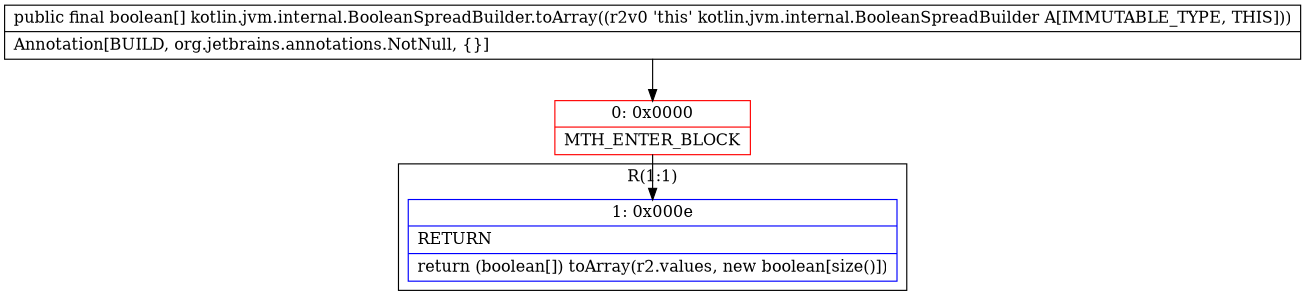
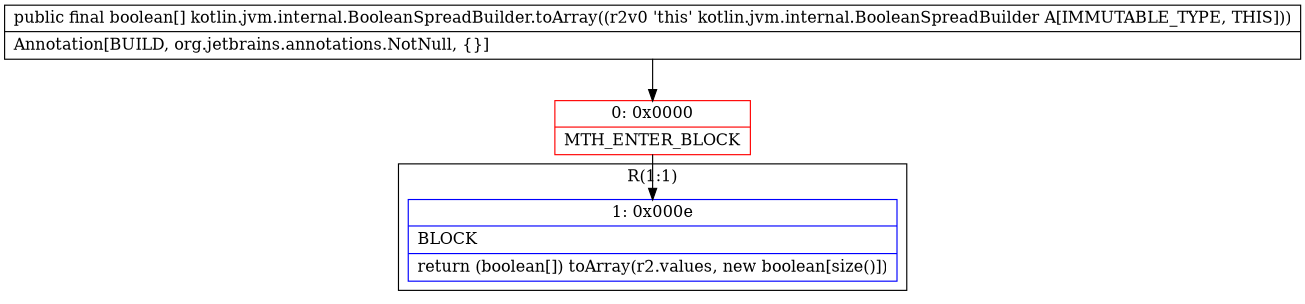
node "1: 0x000e": text "RETURN" -> "BLOCK"
